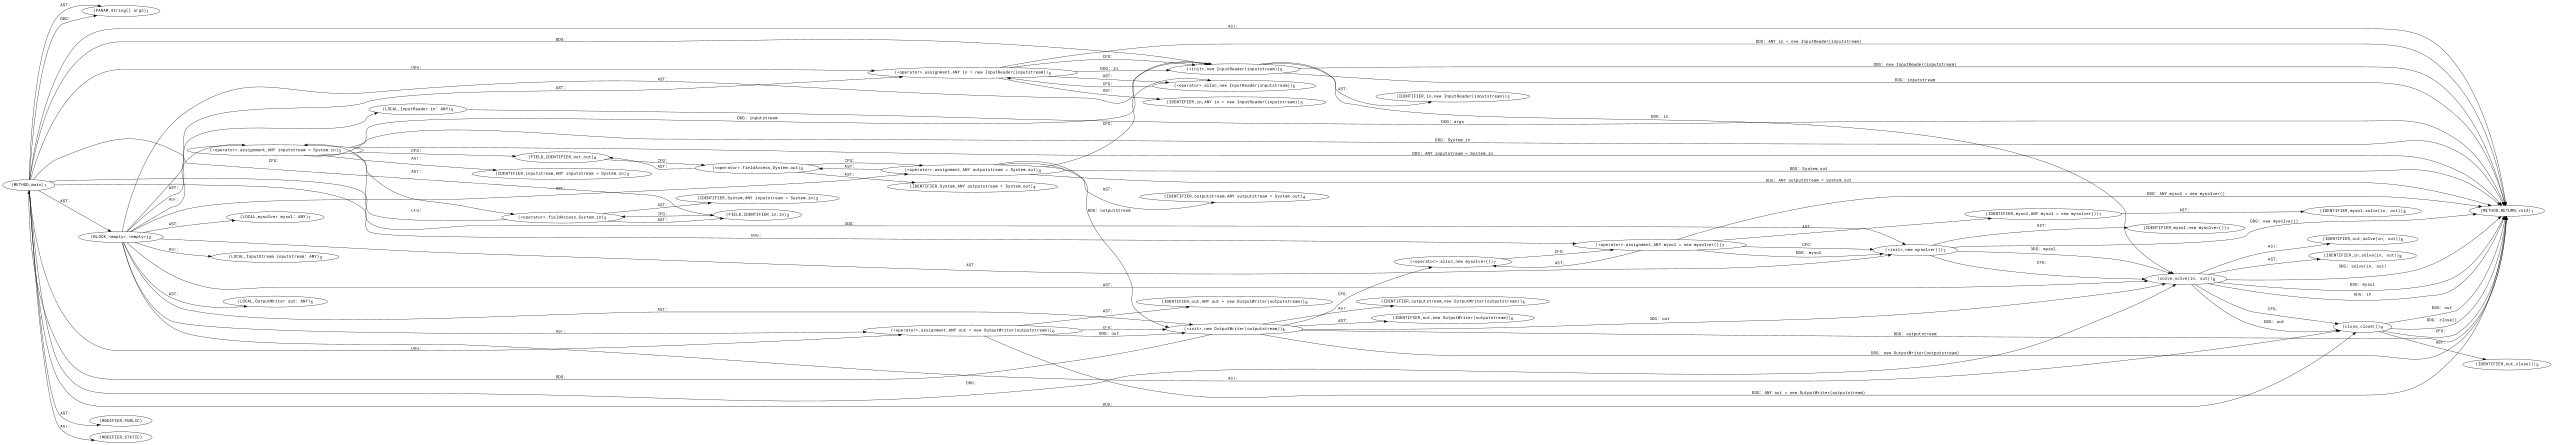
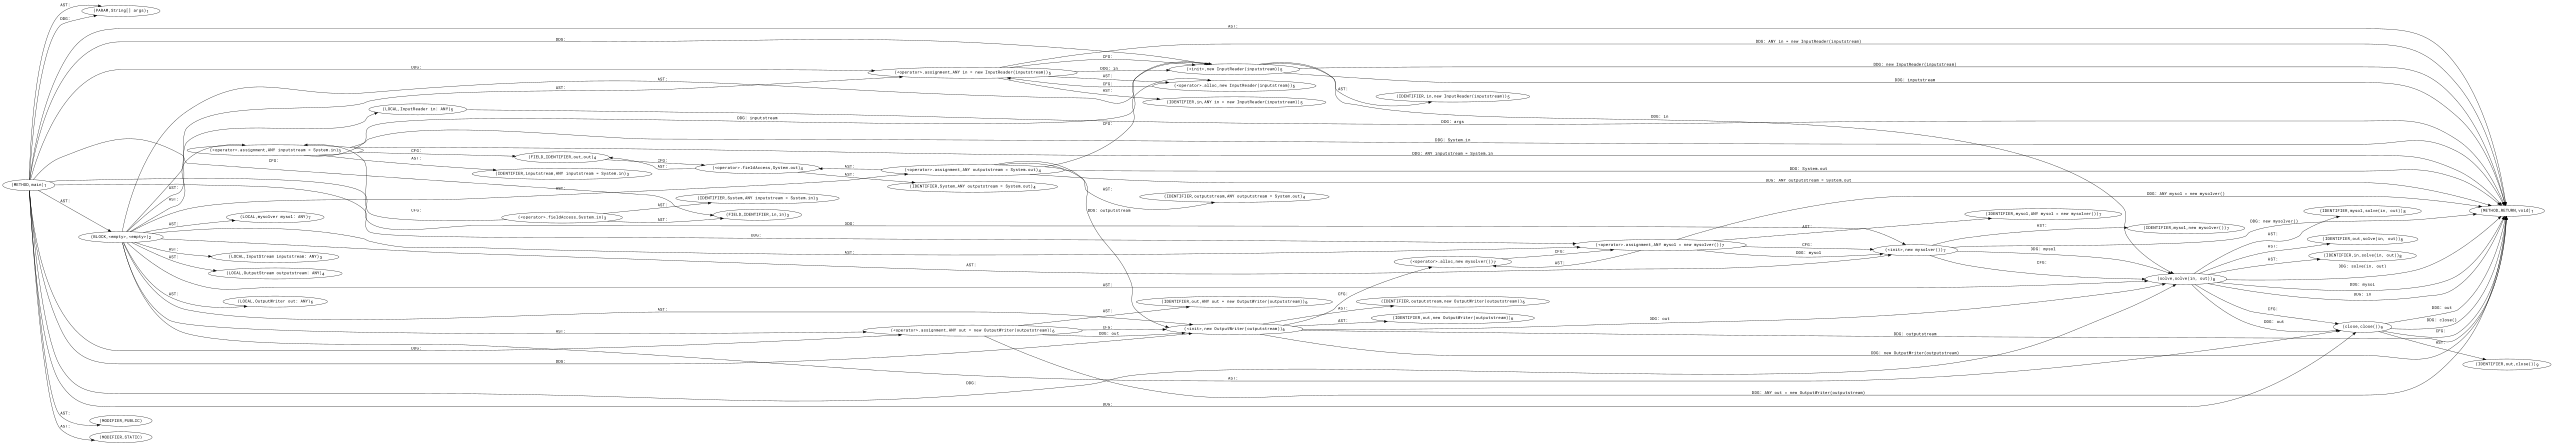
edge "(<operator>.fieldAccess,System.out)" -> "(<operator>.assignment,ANY outputstream = System.out)": removed, label "CFG:"
edge "(<operator>.assignment,ANY inputstream = System.in)" -> "(<operator>.fieldAccess,System.in)": removed, label "AST:"
edge "(IDENTIFIER,mysol,ANY mysol = new mysolver())" -> "(IDENTIFIER,mysol,solve(in, out))": now "(solve,solve(in, out))" -> "(IDENTIFIER,mysol,solve(in, out))"
edge "(FIELD_IDENTIFIER,in,in)" -> "(<operator>.fieldAccess,System.in)": removed, label "CFG:"
edge "(BLOCK,<empty>,<empty>)" -> "(<operator>.assignment,ANY mysol = new mysolver())": added, label "AST:"
node "(LOCAL,OutputStream outputstream: ANY)": added
edge "(<init>,new OutputWriter(outputstream))" -> "(METHOD,main)": reversed
